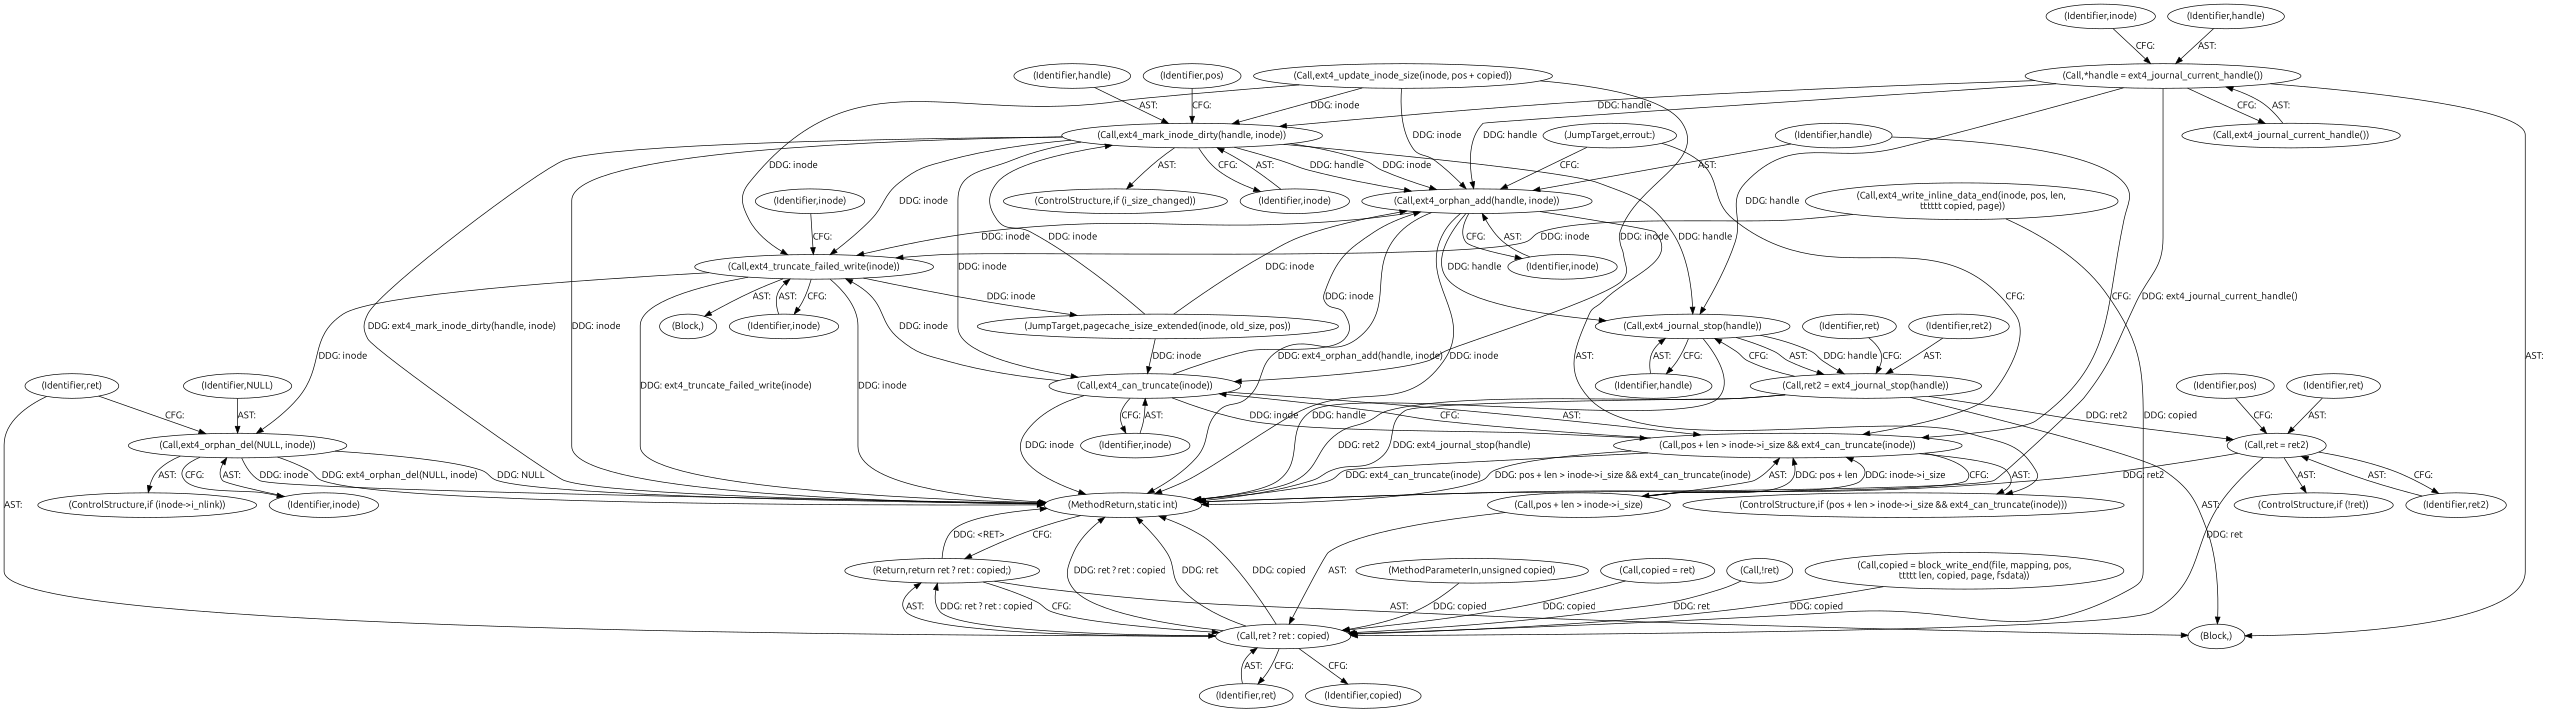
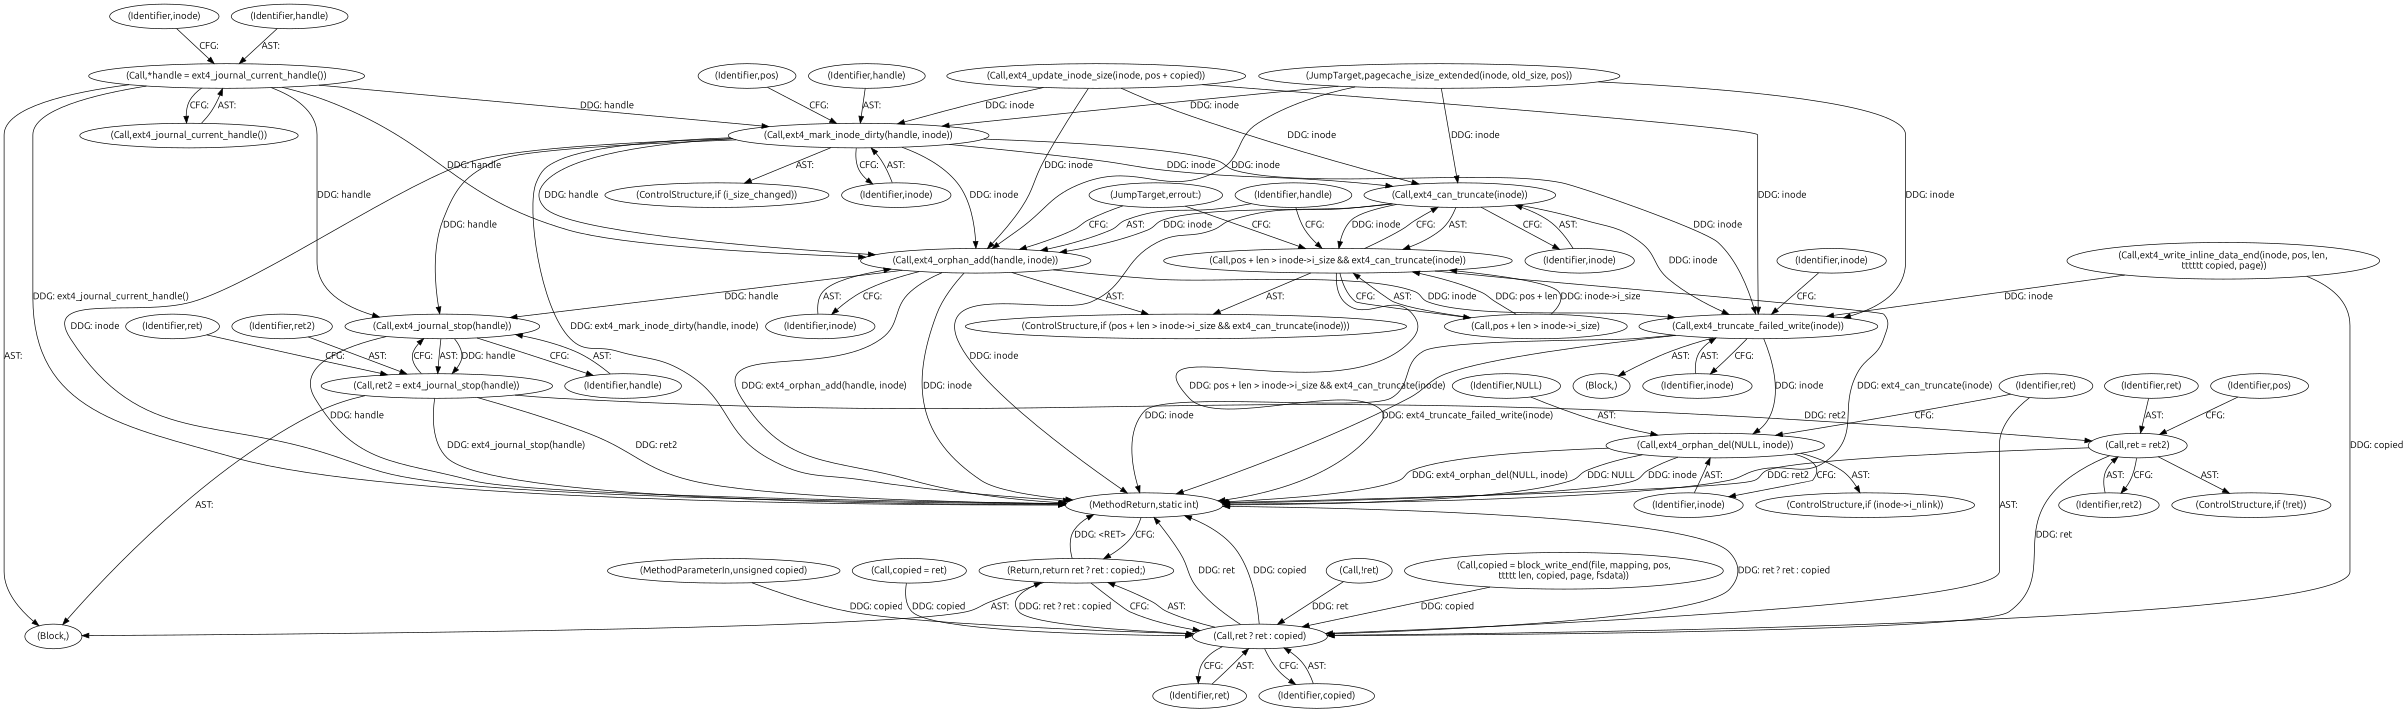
edge "(Call,ext4_truncate_failed_write(inode))" -> "(JumpTarget,pagecache_isize_extended(inode, old_size, pos))": reversed
edge "(Call,pos + len > inode->i_size)" -> "(Call,ret ? ret : copied)": now "(Identifier,copied)" -> "(Call,ret ? ret : copied)"
